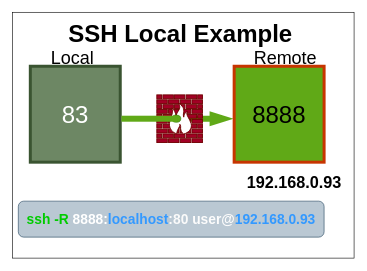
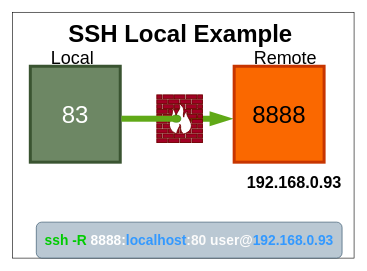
node "8888": fillcolor #60a917 -> #fa6800
node "ssh -R 8888:localhost:80 user@192.168.0.93": moved (171, 219) -> (189, 240)
